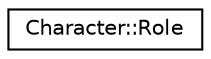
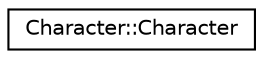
node "Character::Role": label "Character::Role" -> "Character::Character"
